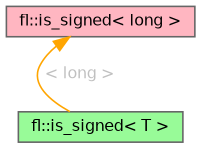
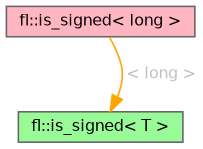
edge "fl::is_signed< T >" -> "fl::is_signed< long >": reversed
